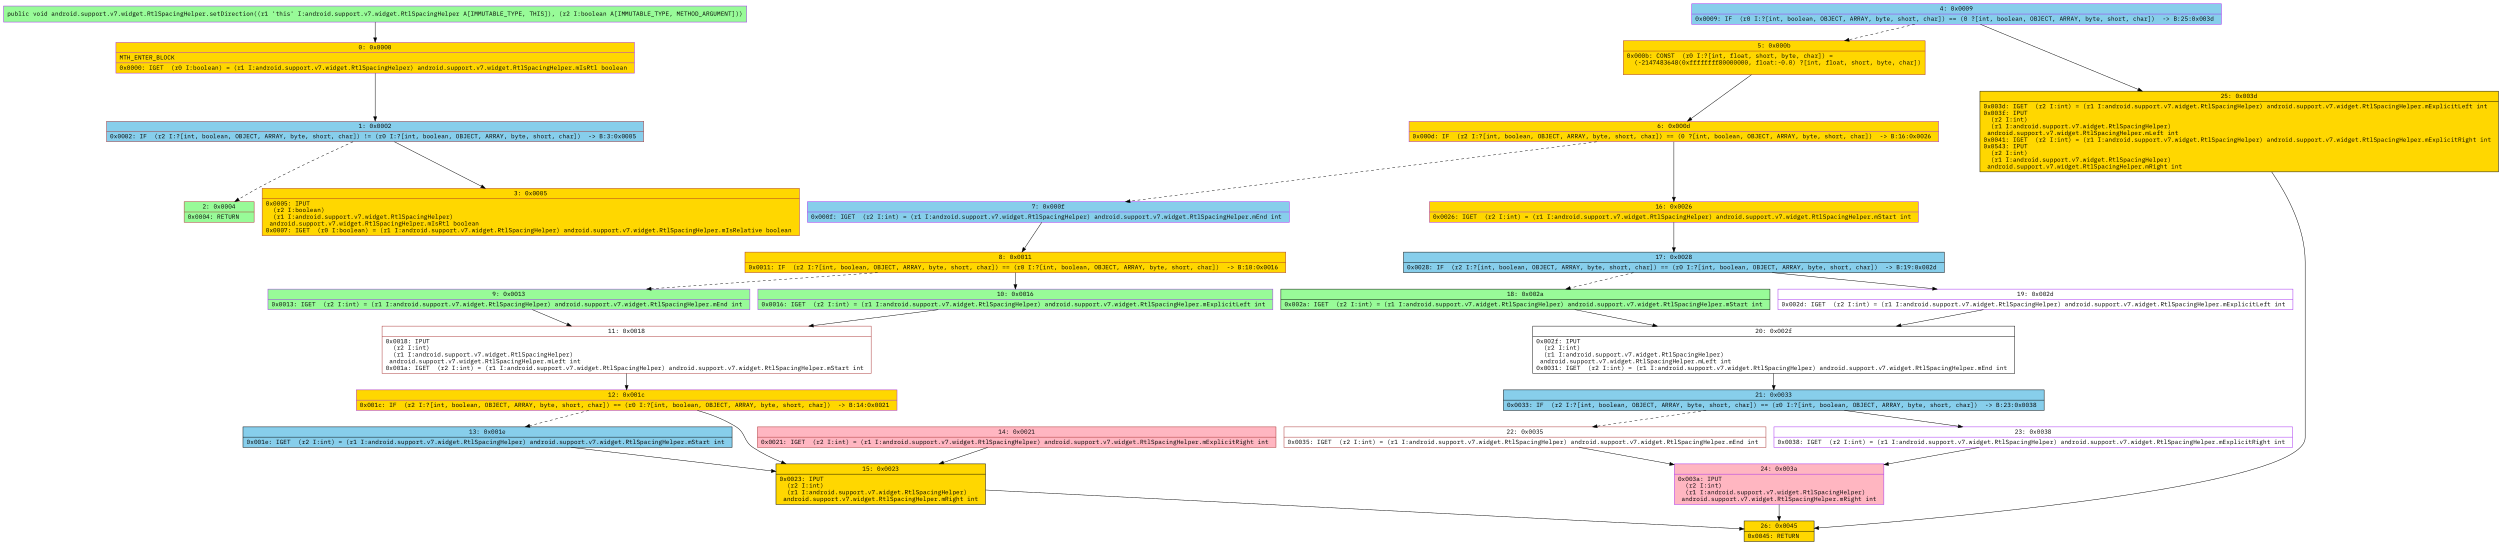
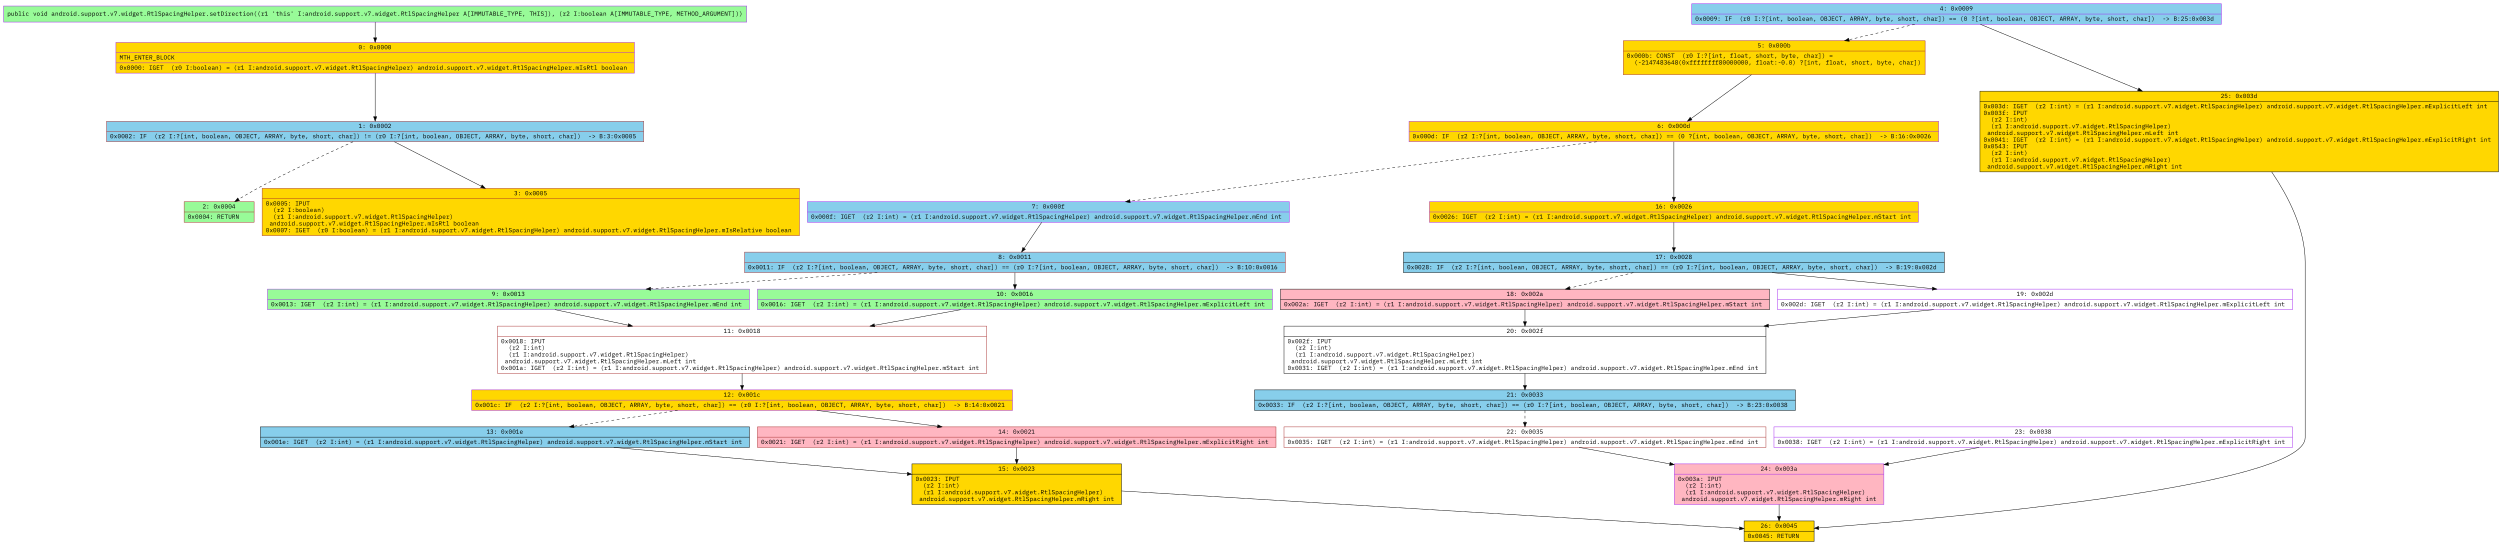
node "8: 0x0011": fillcolor gold -> skyblue
node "18: 0x002a": fillcolor palegreen -> lightpink
edge "21: 0x0033" -> "23: 0x0038": removed
edge "12: 0x001c" -> "15: 0x0023": now "12: 0x001c" -> "14: 0x0021"
